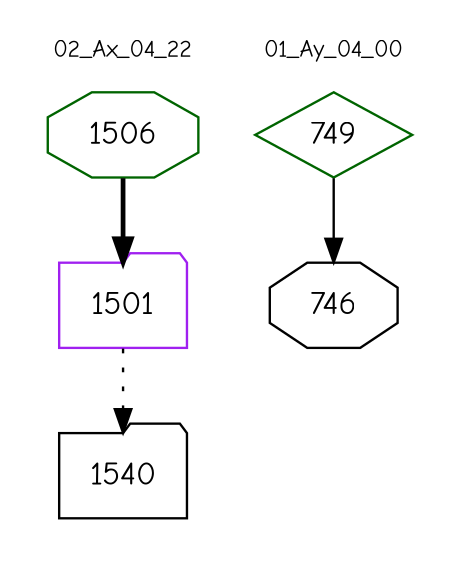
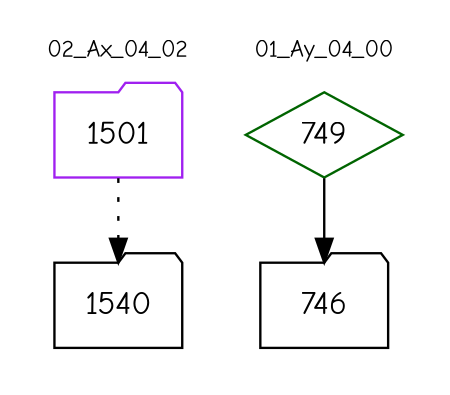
cluster "02_Ax_04_22": label "02_Ax_04_22" -> "02_Ax_04_02"
node "1506": removed
node "746": shape octagon -> folder
